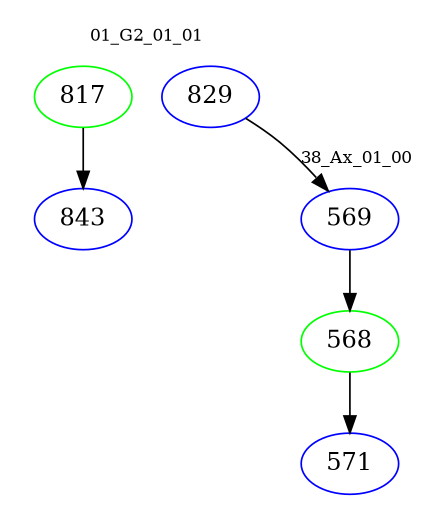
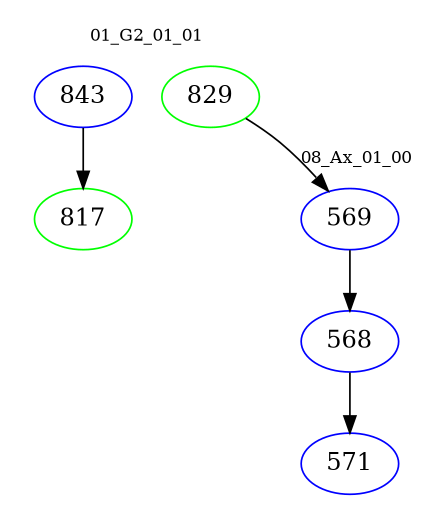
node "829": color blue -> green
edge "817" -> "843": reversed
cluster "38_Ax_01_00": label "38_Ax_01_00" -> "08_Ax_01_00"
node "568": color green -> blue
